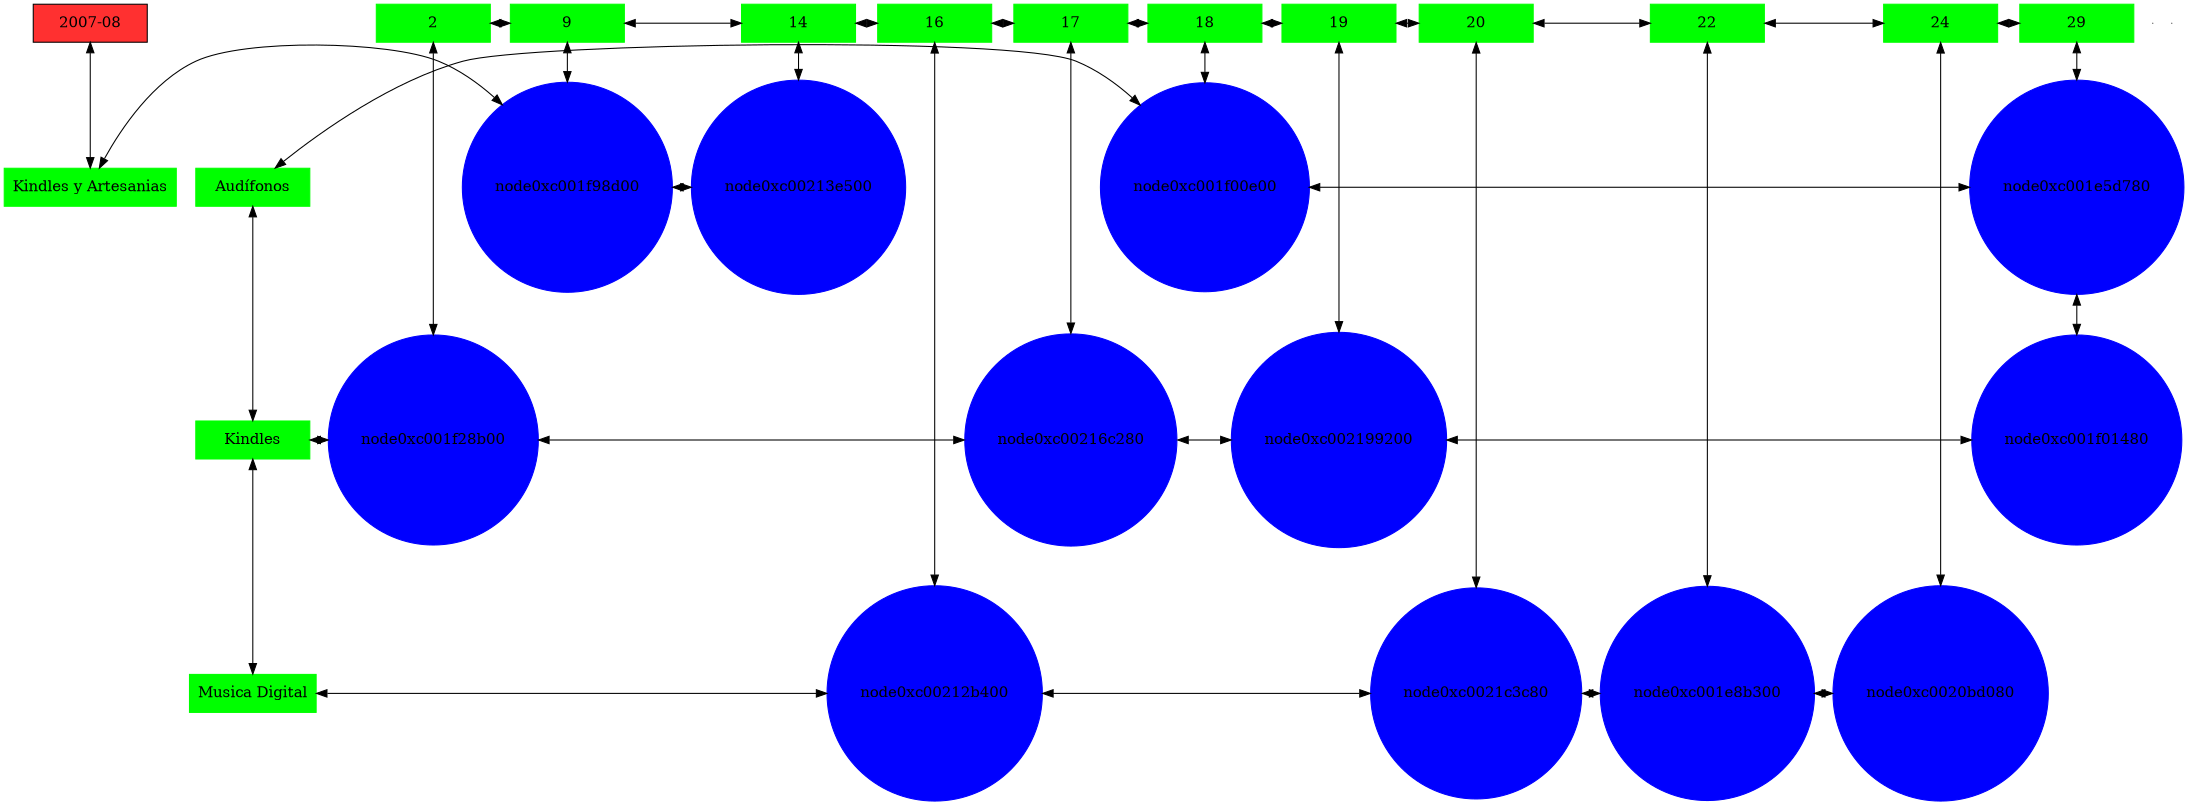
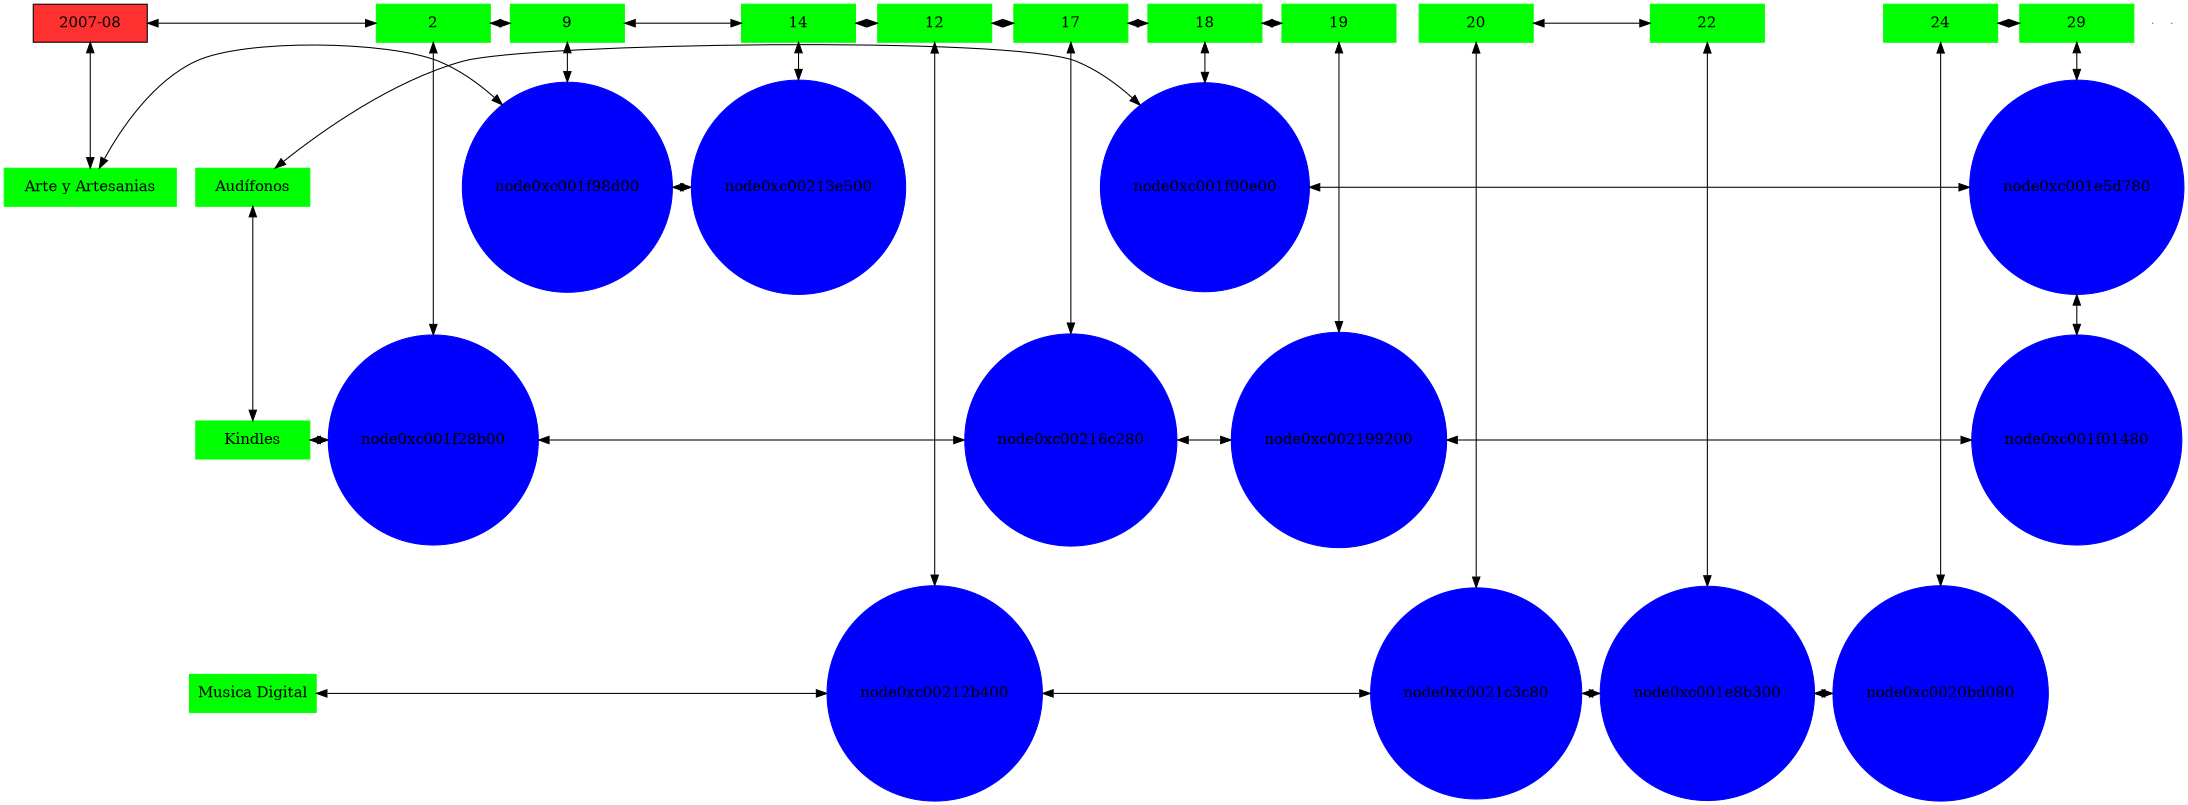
edge "2007-08" -- "2": added
node "16": label "16" -> "12"
edge "19" -- "20": removed
edge "22" -- "24": removed
node "Kindles y Artesanias": label "Kindles y Artesanias" -> "Arte y Artesanias"
edge "Kindles" -- "Musica Digital": removed
